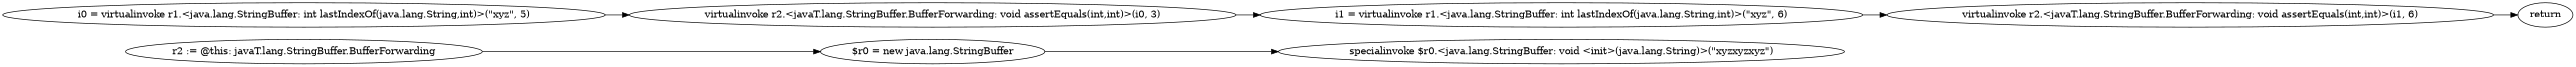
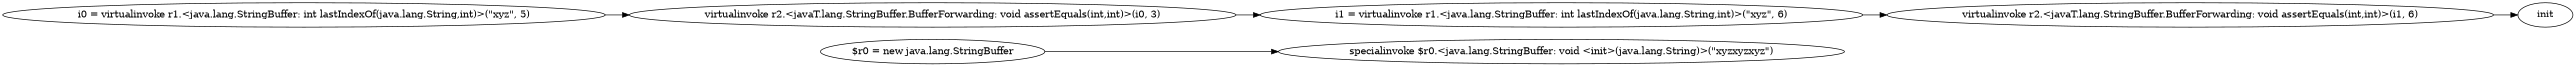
node "return": label "return" -> "init"
node "r2 := @this: javaT.lang.StringBuffer.BufferForwarding": removed
